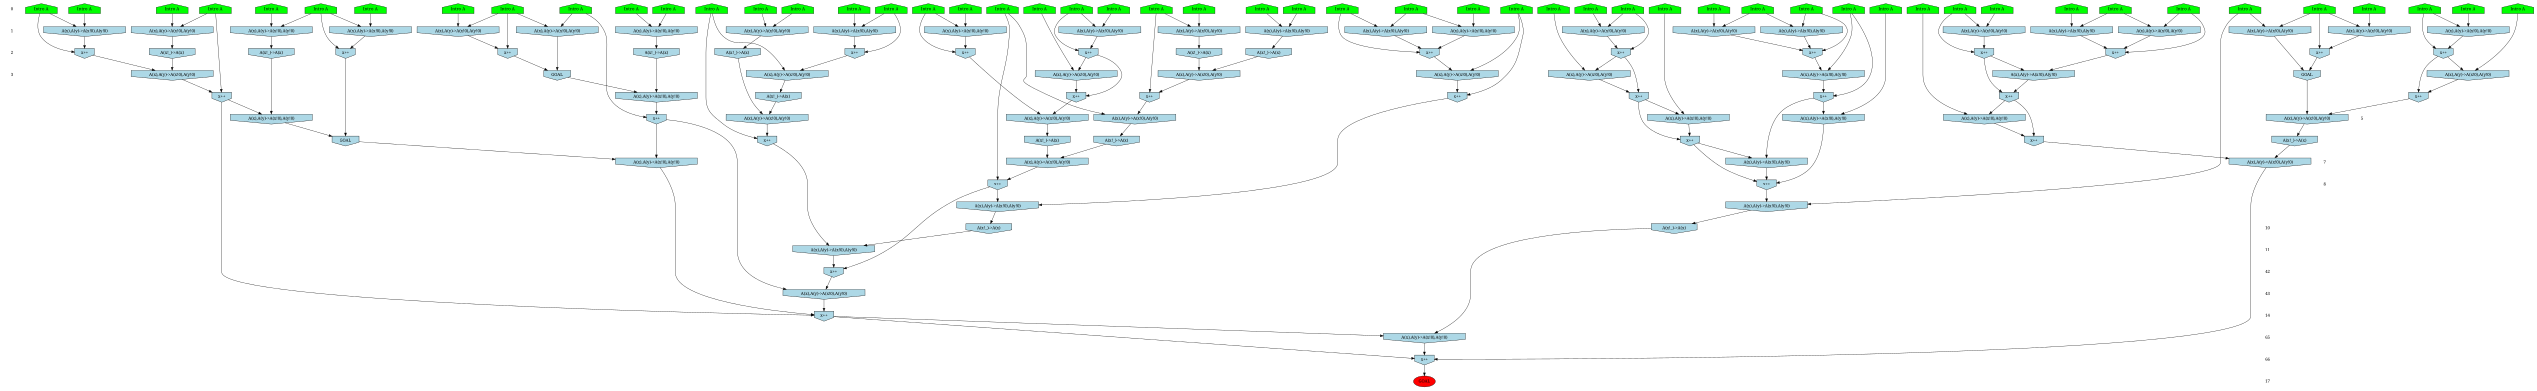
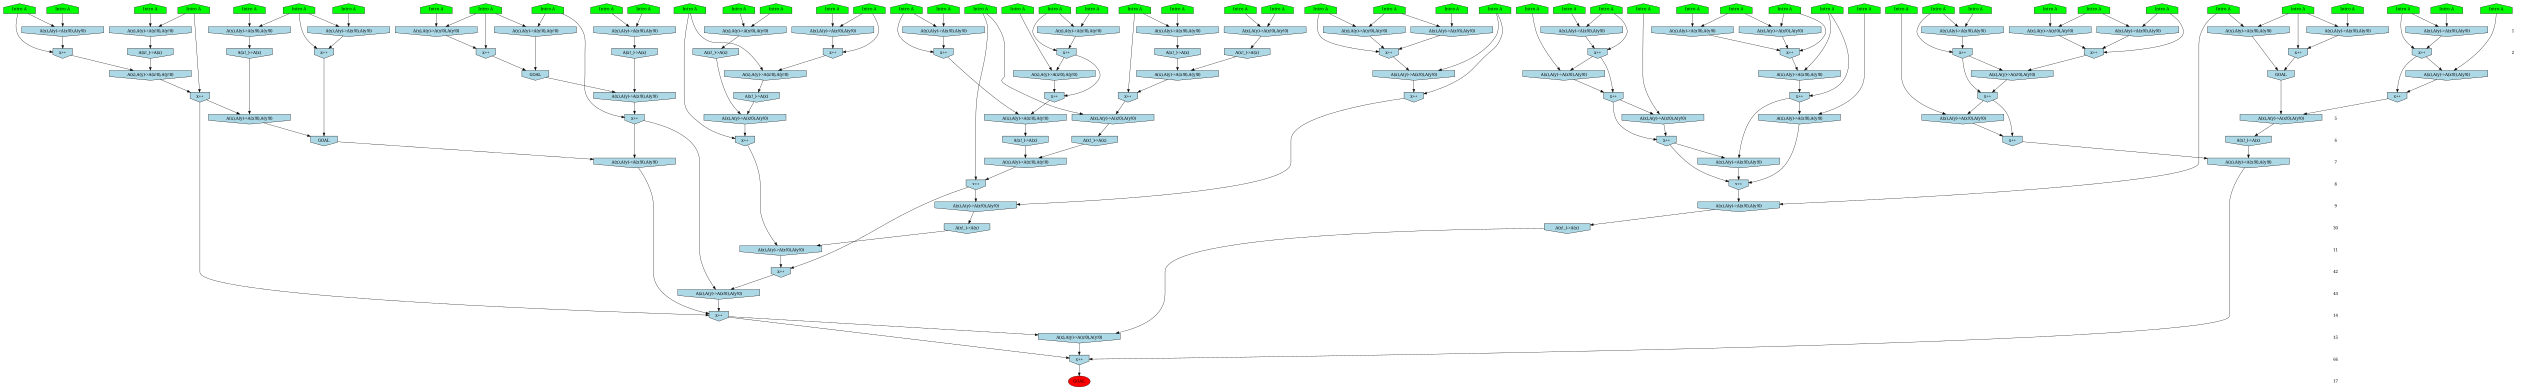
node "0": removed
node "3": removed
node "6": added
node "9": added
node "10": label "10" -> "30"
node "65": label "65" -> "15"
